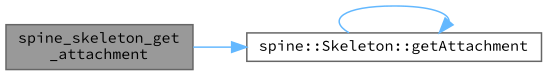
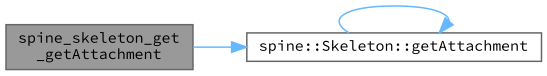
node "spine_skeleton_get _attachment": label "spine_skeleton_get _attachment" -> "spine_skeleton_get _getAttachment"
